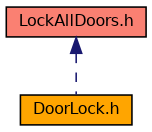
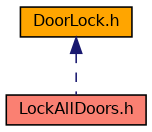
edge "DoorLock.h" -> "LockAllDoors.h": reversed
